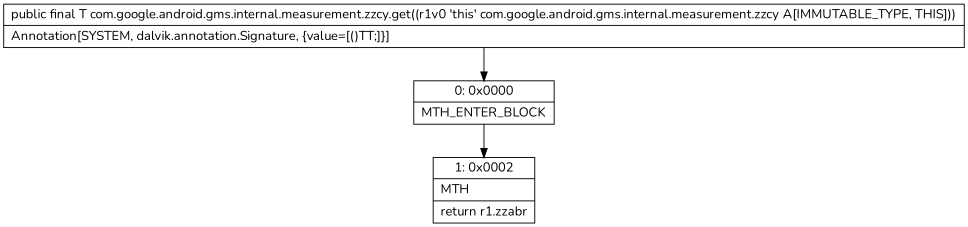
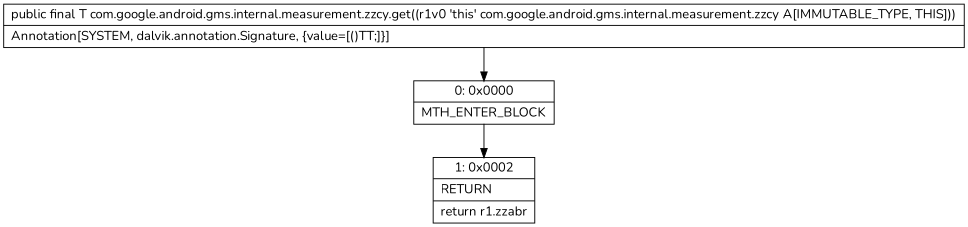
node "1: 0x0002": text "MTH" -> "RETURN"
